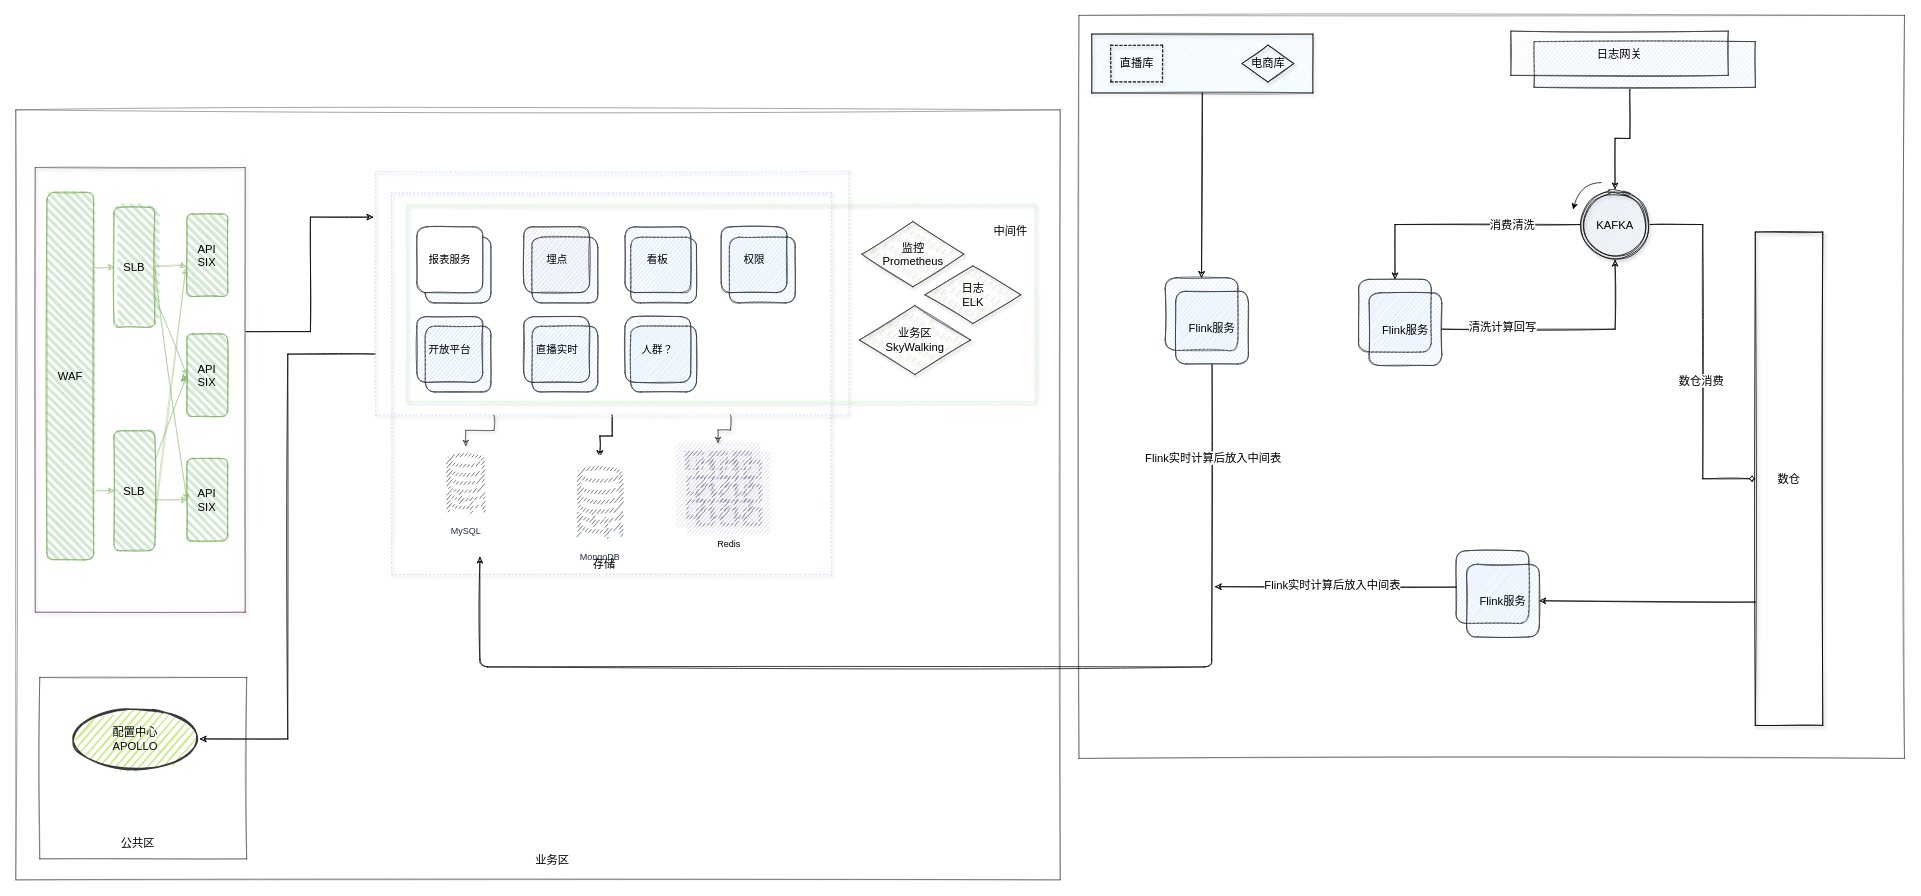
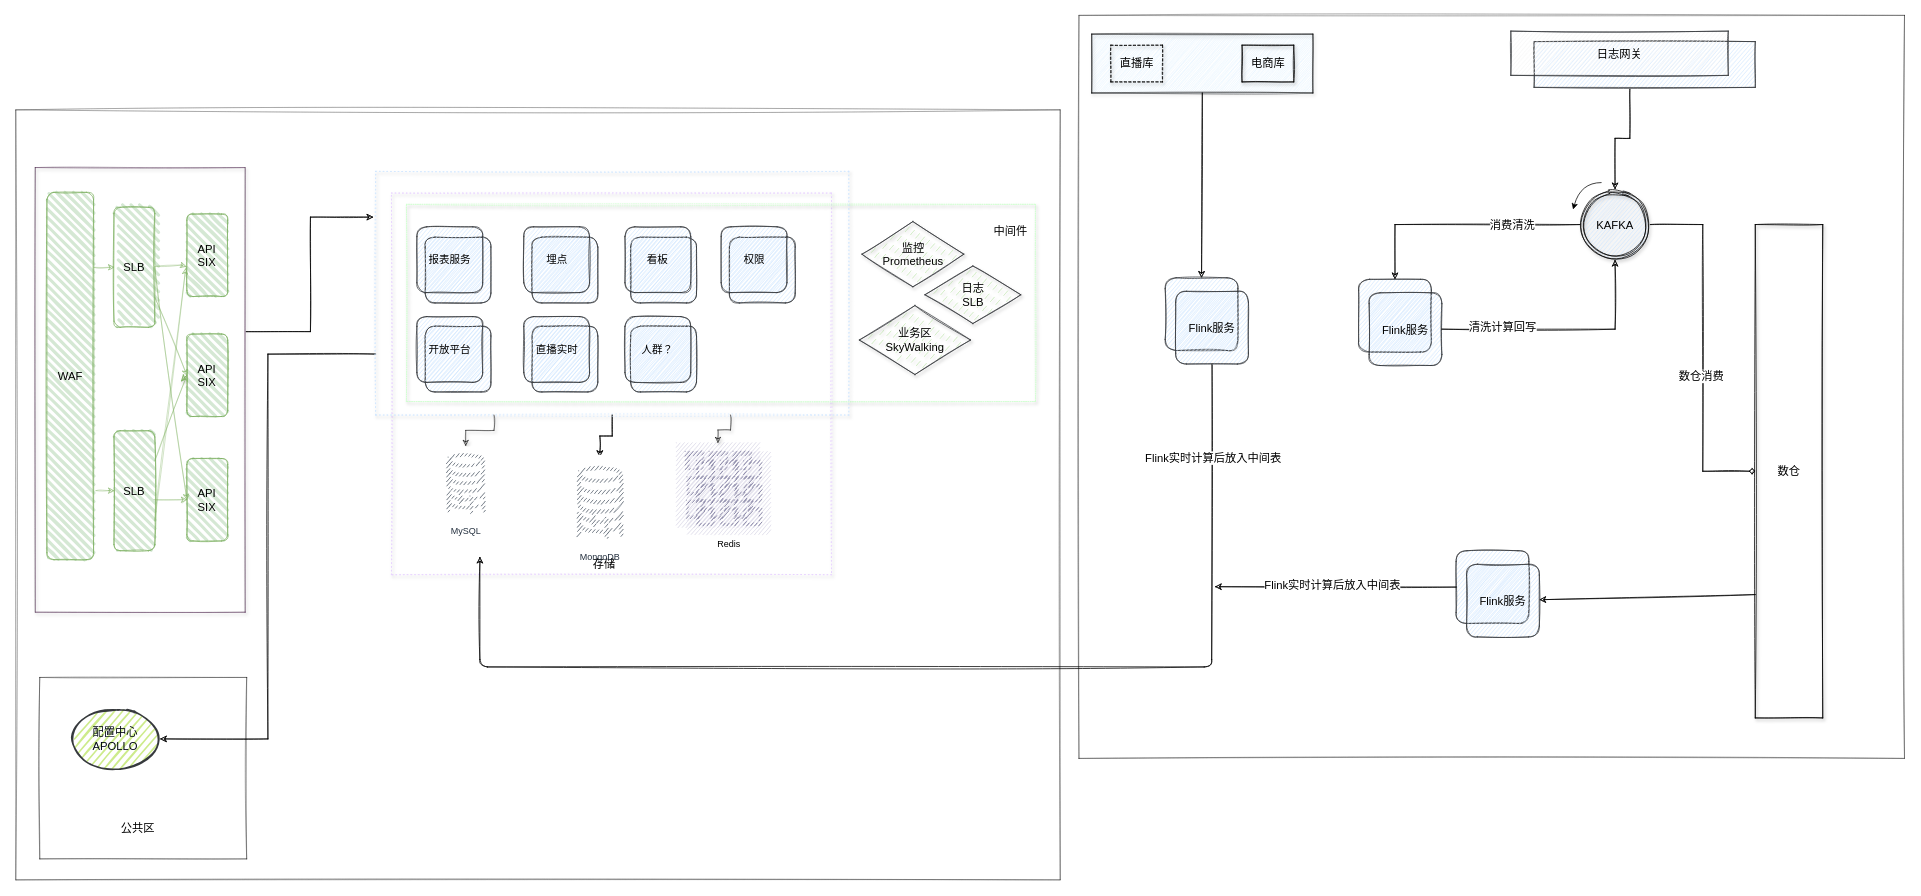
node "电商库": shape diamond -> rectangle
node "报表服务": fillcolor #ffffff -> #cce5ff
node "埋点": fillcolor #d0cee2 -> #cce5ff
node "日志 ELK": label "日志 ELK" -> "日志 SLB"
node "数仓": moved (1789, 479) -> (1789, 471)
node "配置中心 APOLLO": size 130x62 -> 90x62
node "公共区": moved (137, 843) -> (137, 828)
node "业务区": removed
